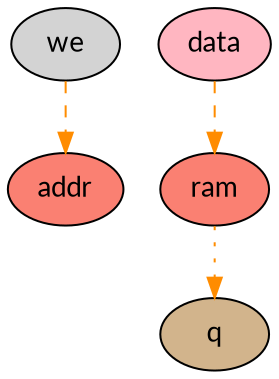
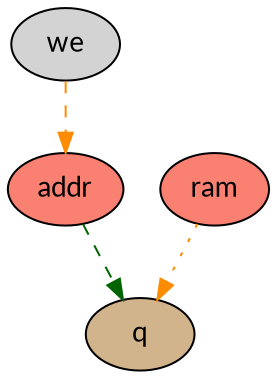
node "data": removed
edge "addr" -> "q": added
